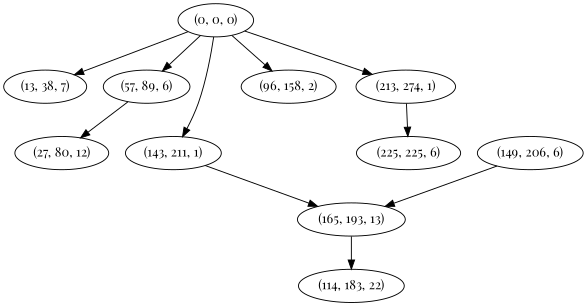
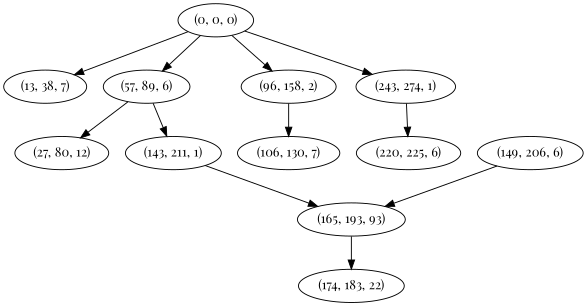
edge "(0, 0, 0)" -> "(143, 211, 1)": now "(57, 89, 6)" -> "(143, 211, 1)"
node "(213, 274, 1)": label "(213, 274, 1)" -> "(243, 274, 1)"
node "(106, 130, 7)": added
node "(225, 225, 6)": label "(225, 225, 6)" -> "(220, 225, 6)"
node "(165, 193, 13)": label "(165, 193, 13)" -> "(165, 193, 93)"
node "(114, 183, 22)": label "(114, 183, 22)" -> "(174, 183, 22)"
